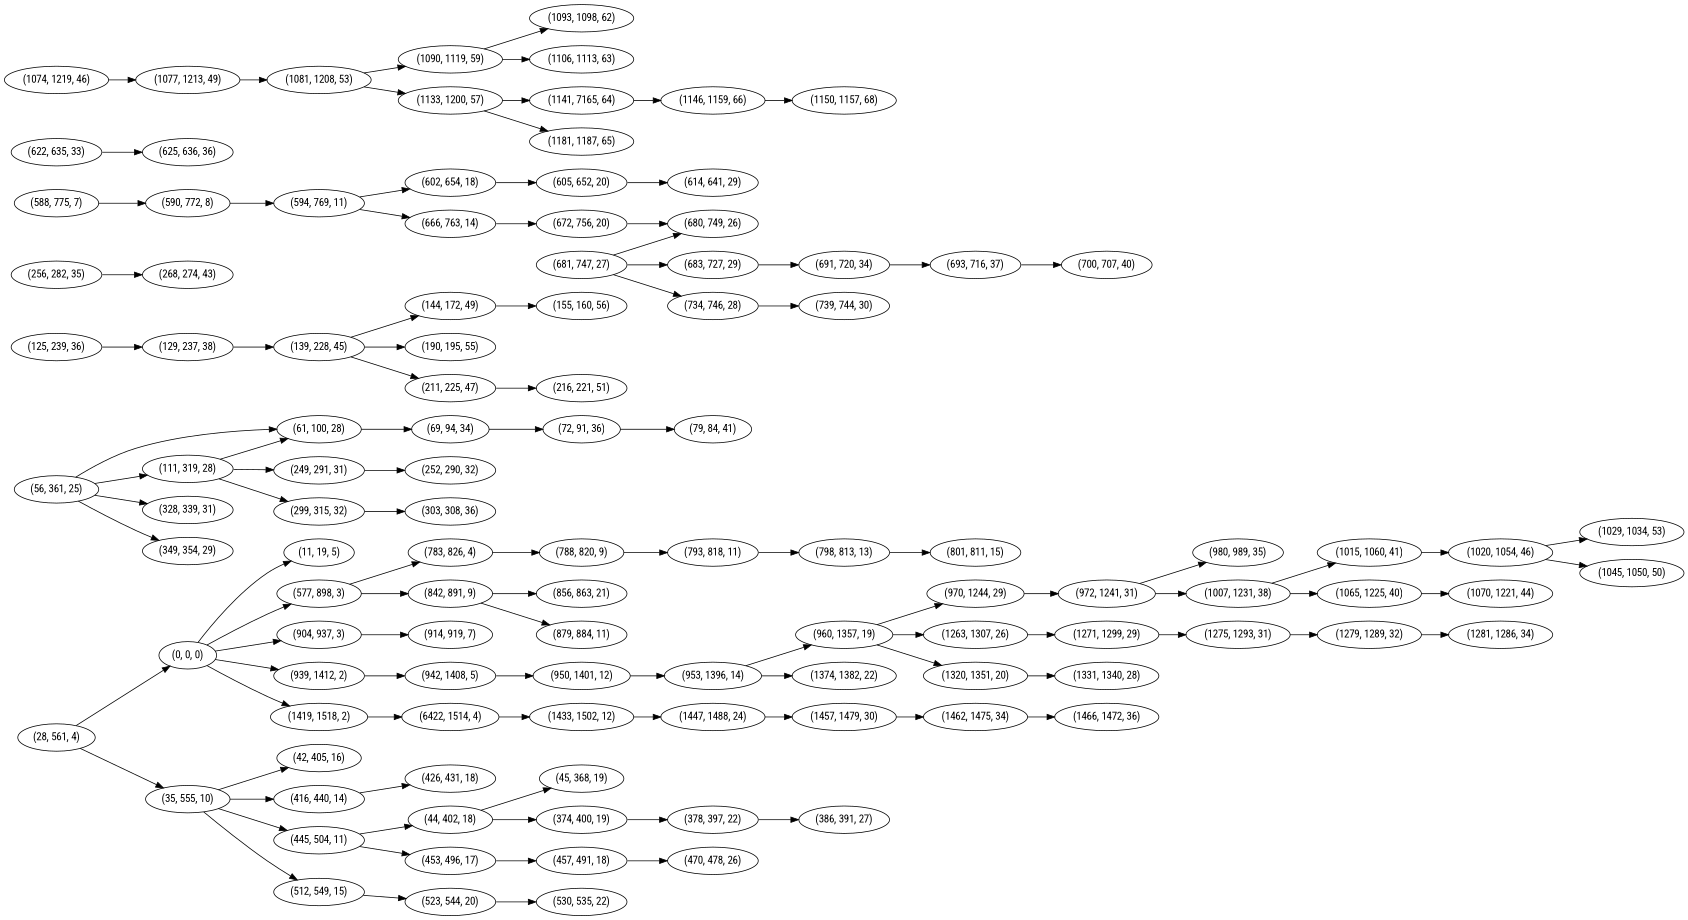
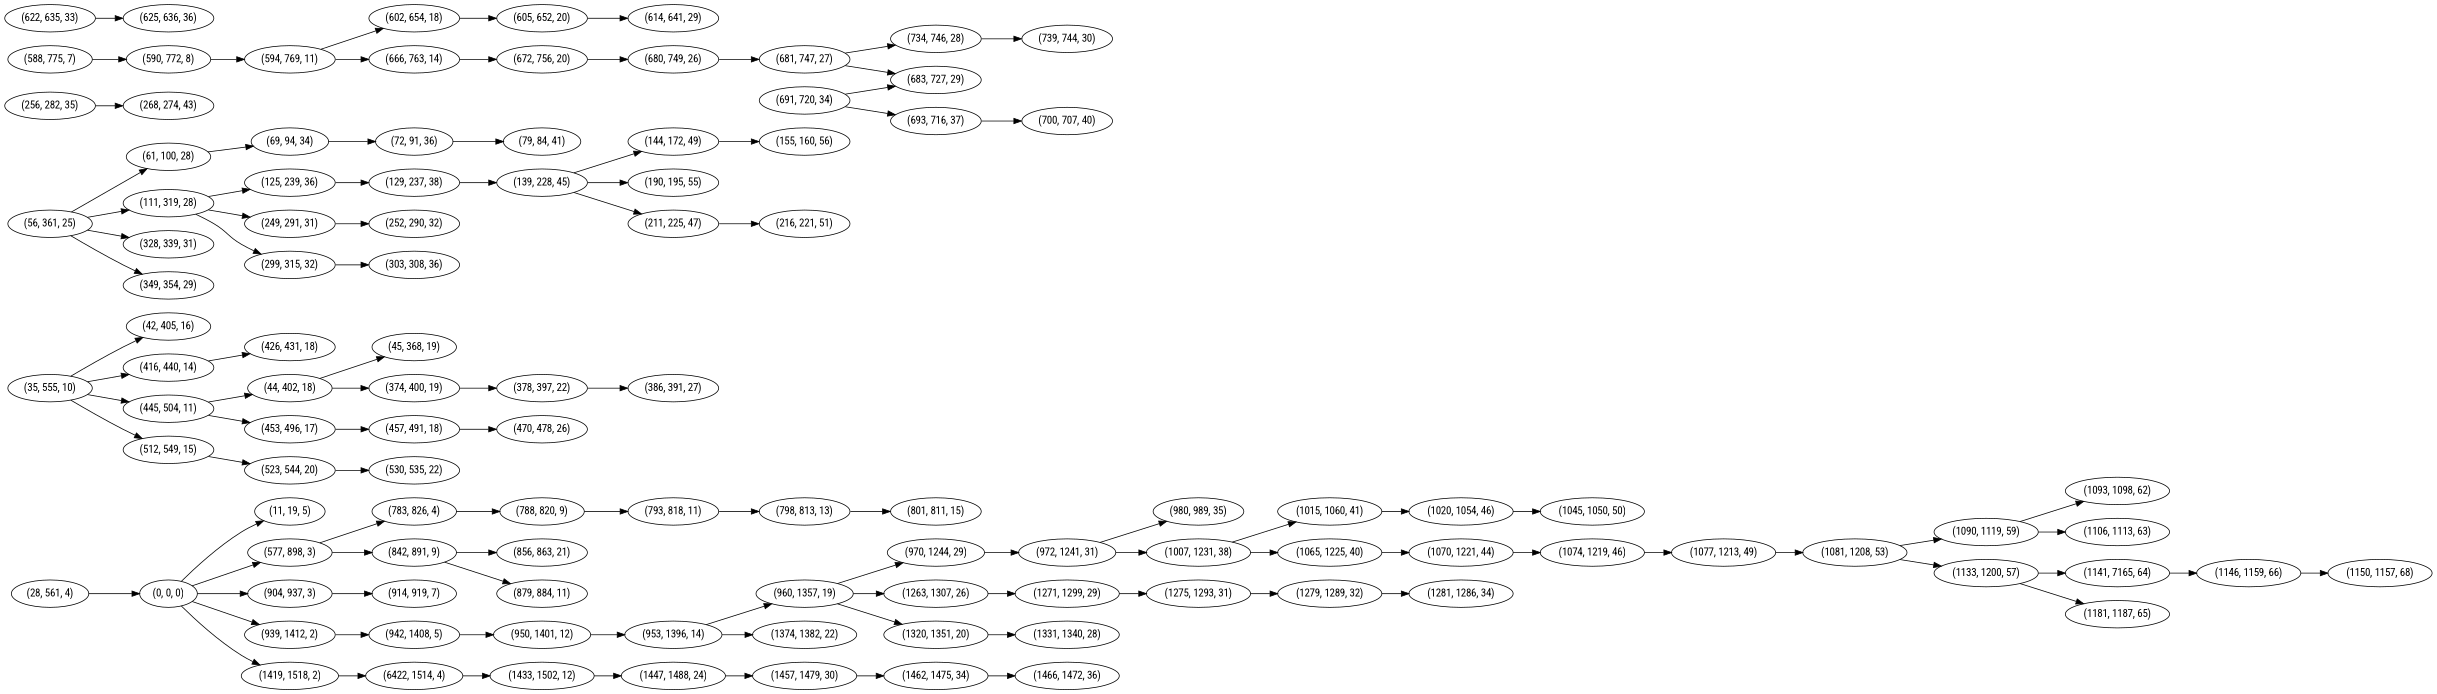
edge "(681, 747, 27)" -> "(680, 749, 26)": reversed
edge "(683, 727, 29)" -> "(691, 720, 34)": reversed
edge "(111, 319, 28)" -> "(61, 100, 28)": now "(111, 319, 28)" -> "(125, 239, 36)"
node "(1029, 1034, 53)": removed
edge "(1070, 1221, 44)" -> "(1074, 1219, 46)": added
edge "(28, 561, 4)" -> "(35, 555, 10)": removed
